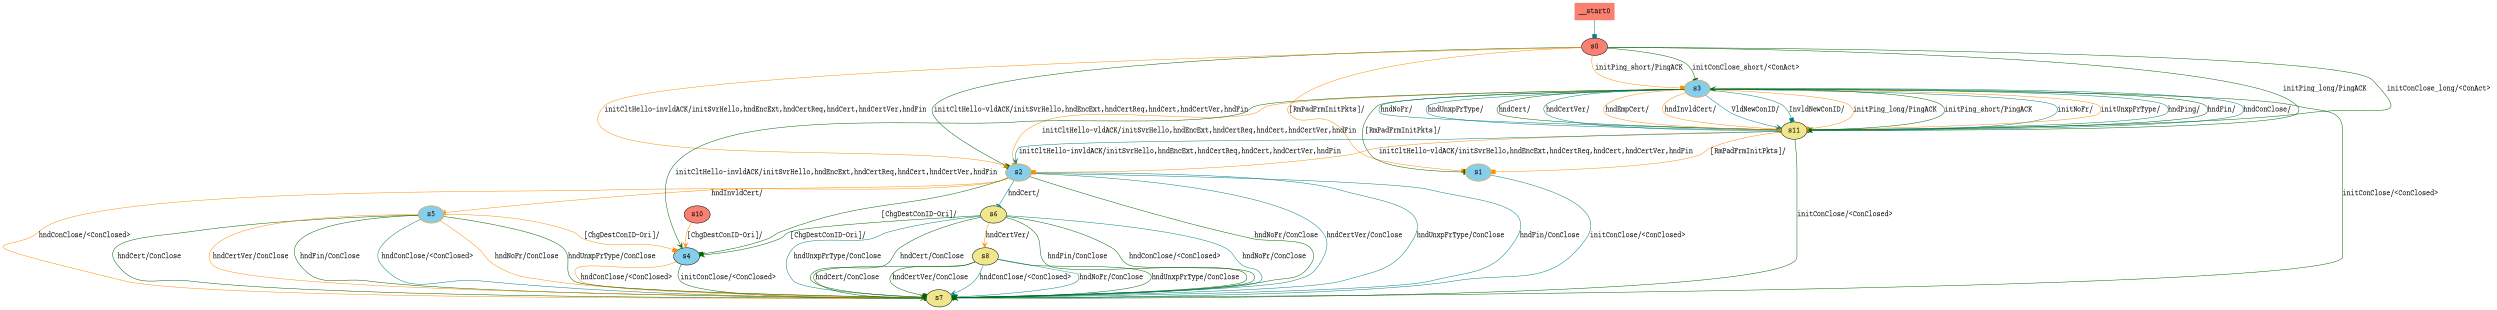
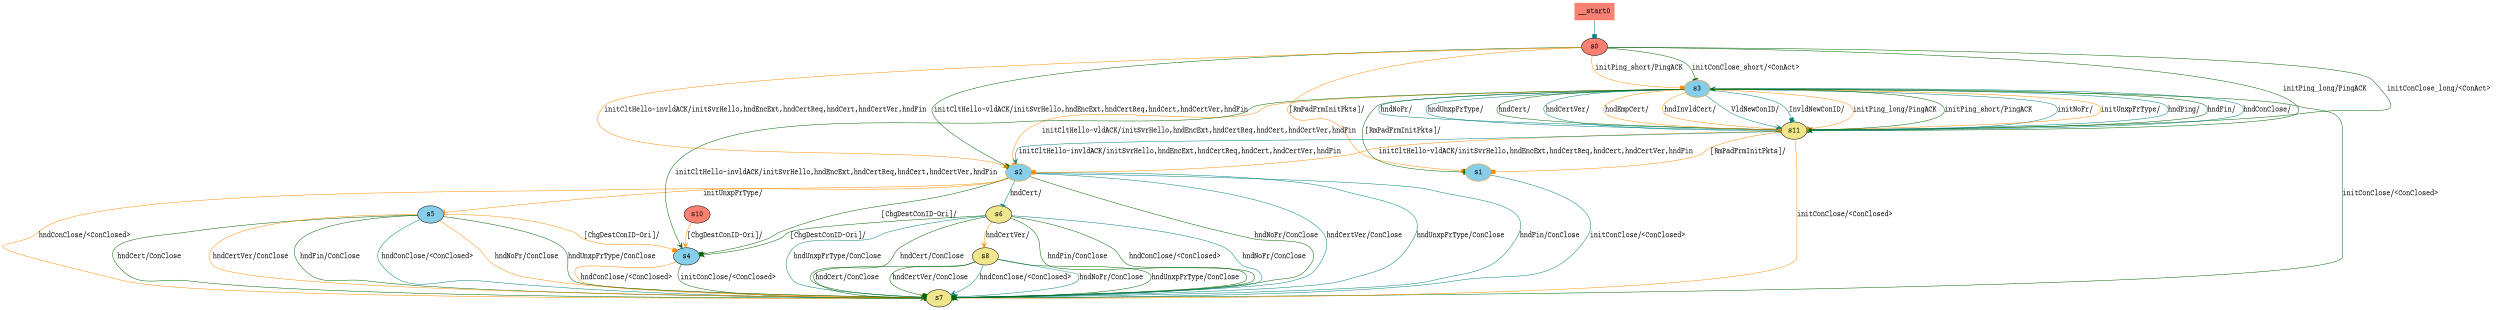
edge "s2" -> "s5": label "hndInvldCert/ " -> "initUnxpFrType/ "
node "s5": color darkorange -> black
edge "s11" -> "s7": color darkgreen -> darkorange
